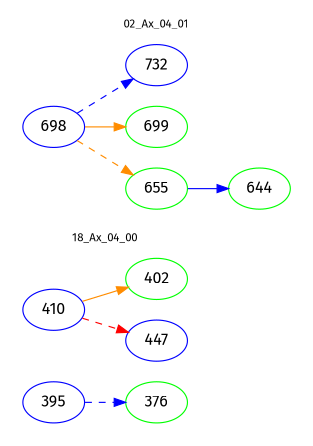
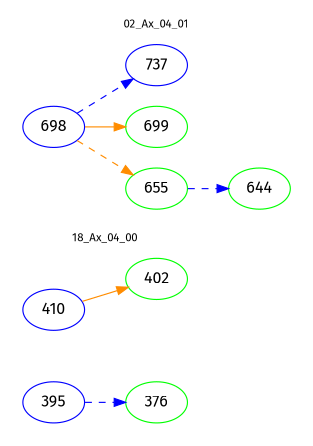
node "732": label "732" -> "737"
edge "655" -> "644": style solid -> dashed
node "447": removed
